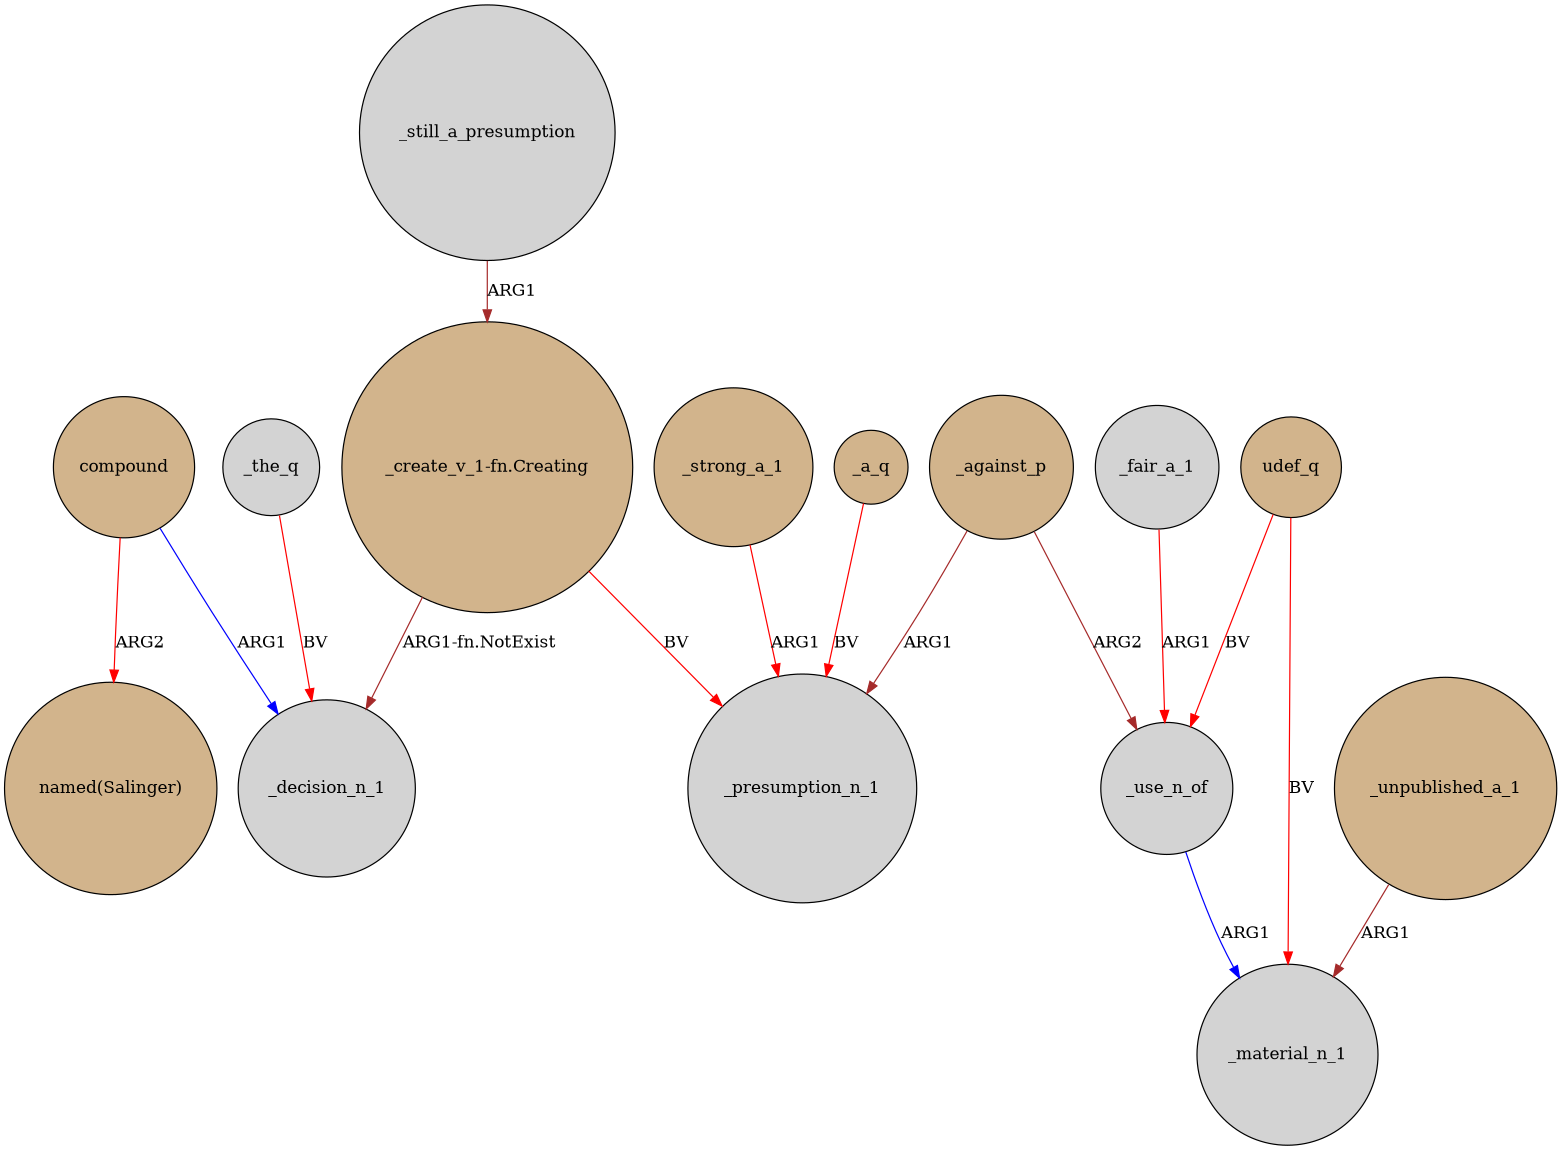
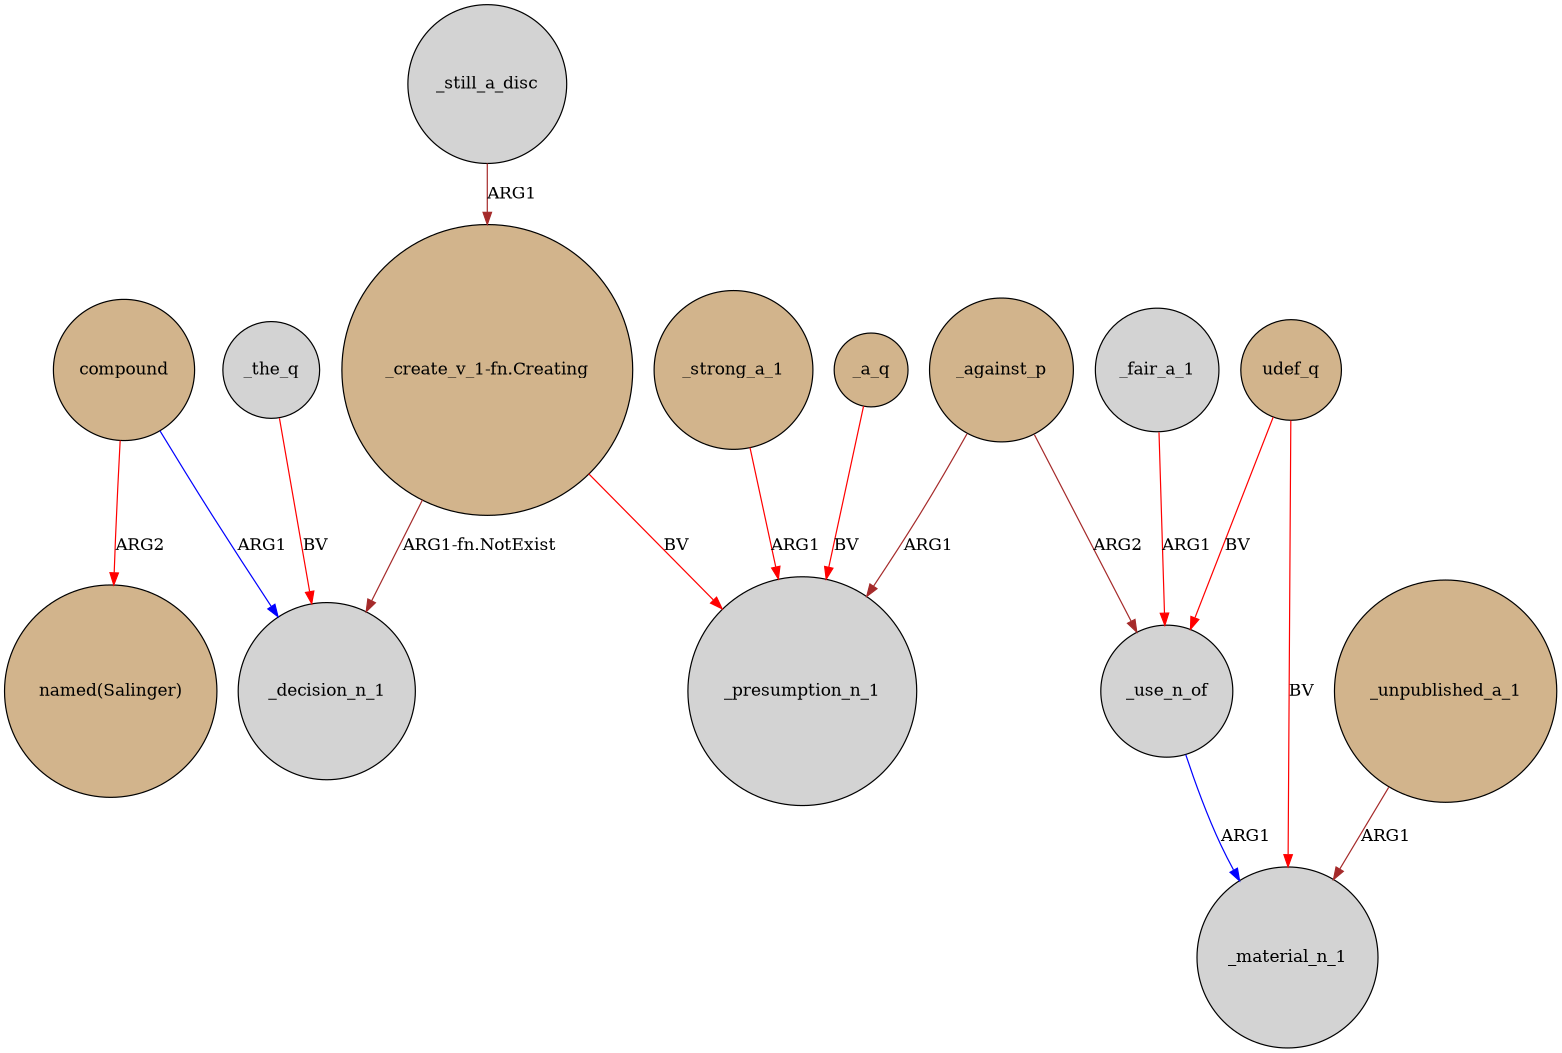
node "_still_a_presumption": label "_still_a_presumption" -> "_still_a_disc"
